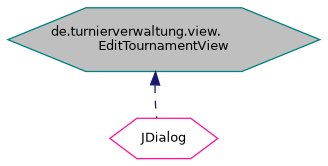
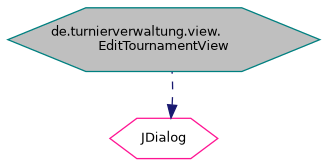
edge "JDialog" -> "de.turnierverwaltung.view. EditTournamentView": reversed
